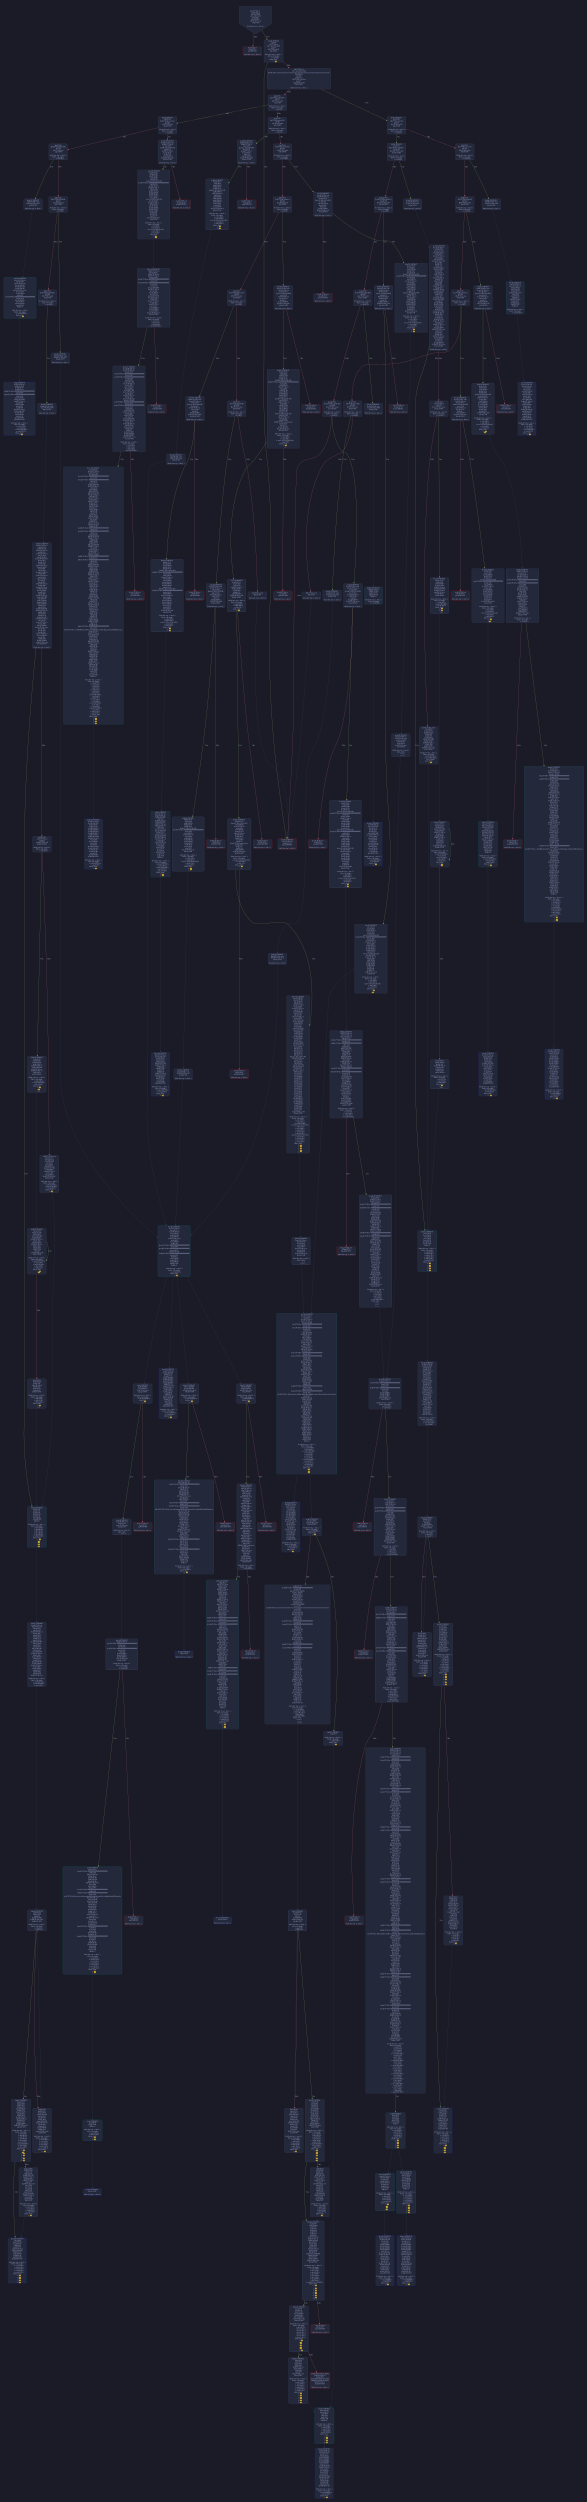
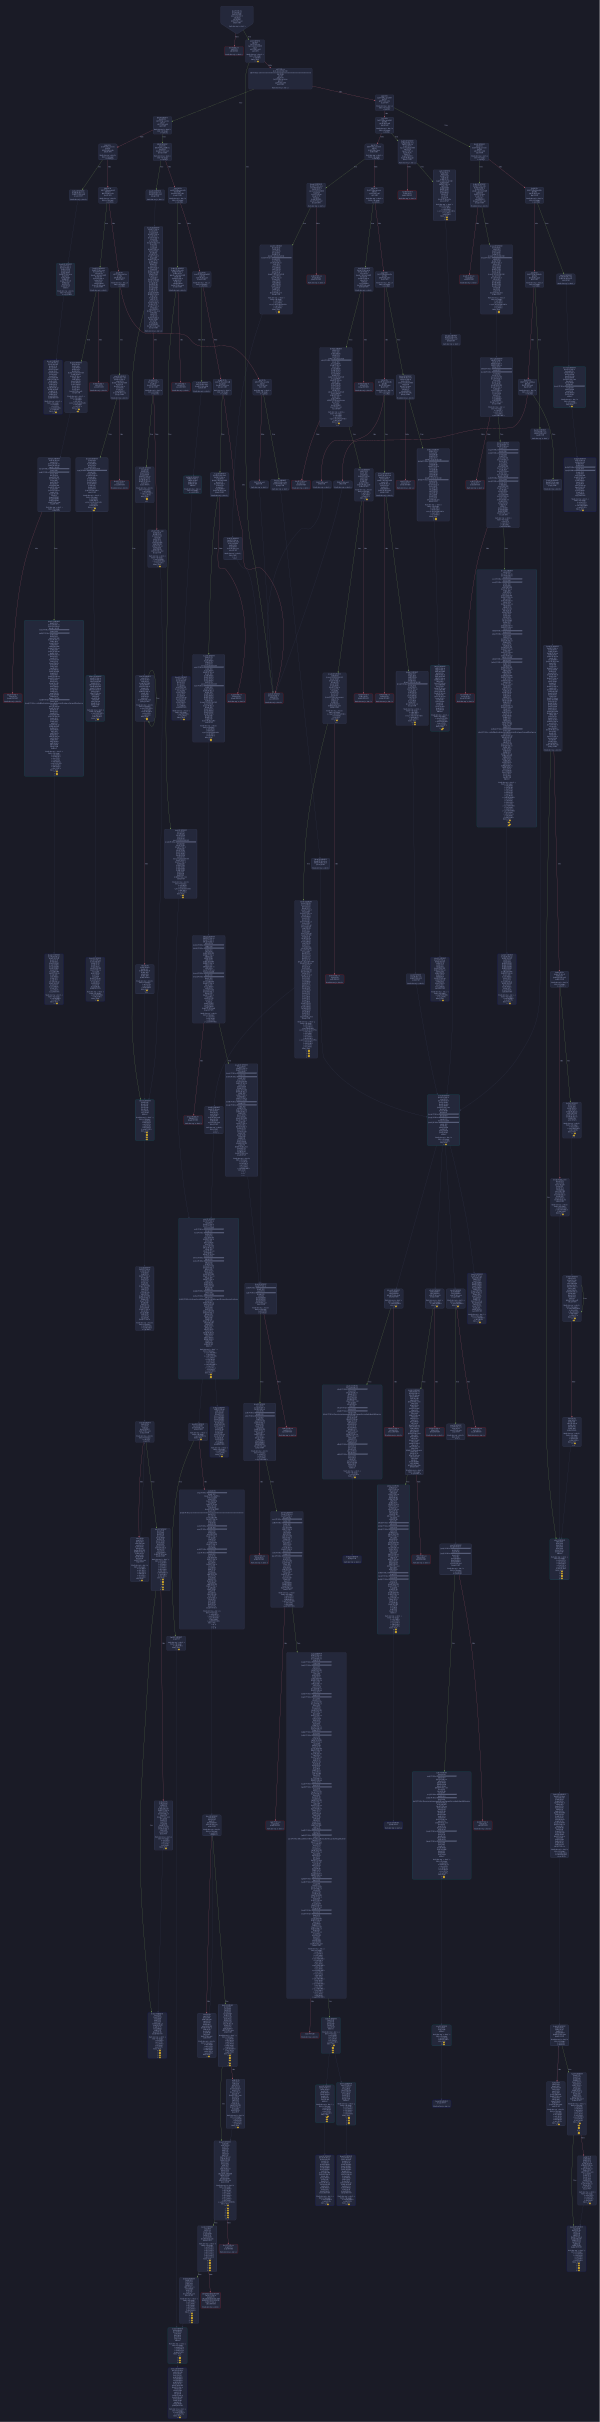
node "[bb] PUSH2 0128 [be] JUMP Stack size req: 0, sizeΔ: 0": added
node "[155c] INVALID Stack size req: 0, sizeΔ: 0": added
